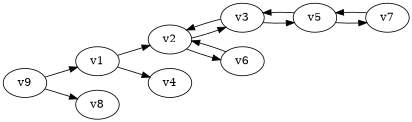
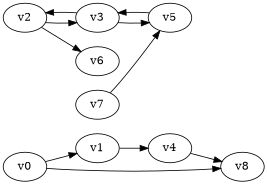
edge "v5" -> "v7": removed
edge "v6" -> "v2": removed
edge "v1" -> "v2": removed
node "v9": label "v9" -> "v0"
edge "v4" -> "v8": added
